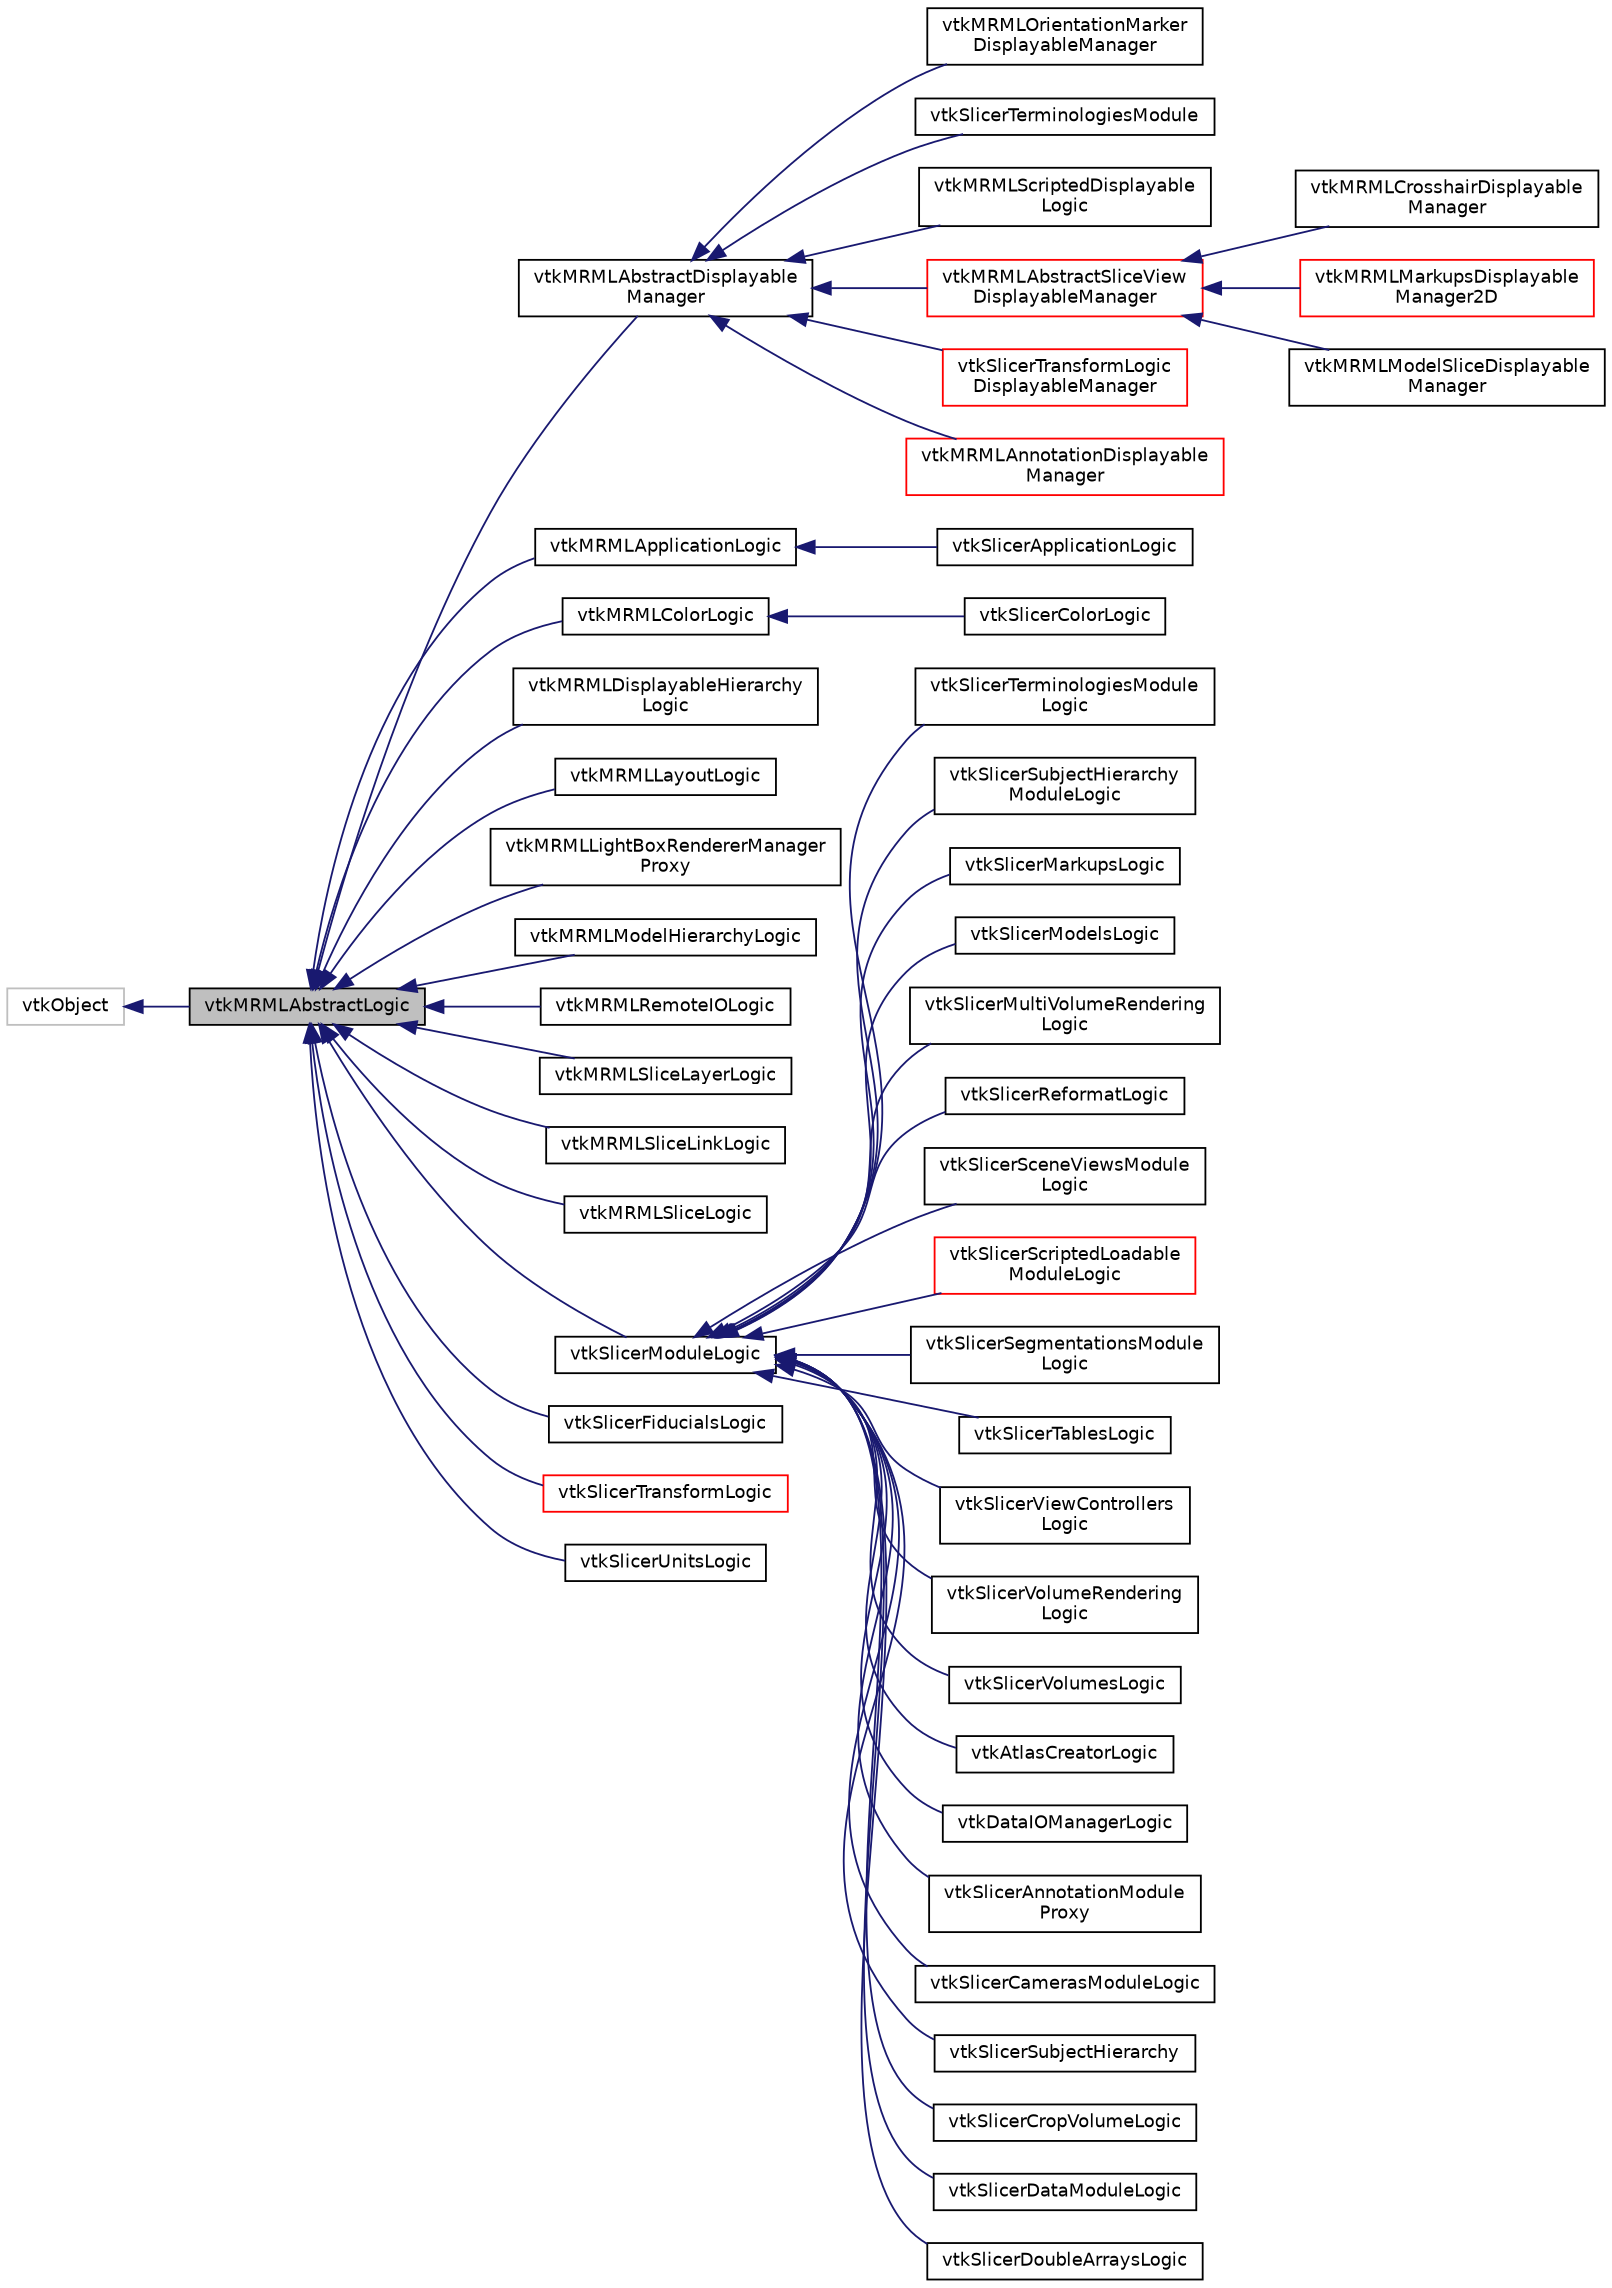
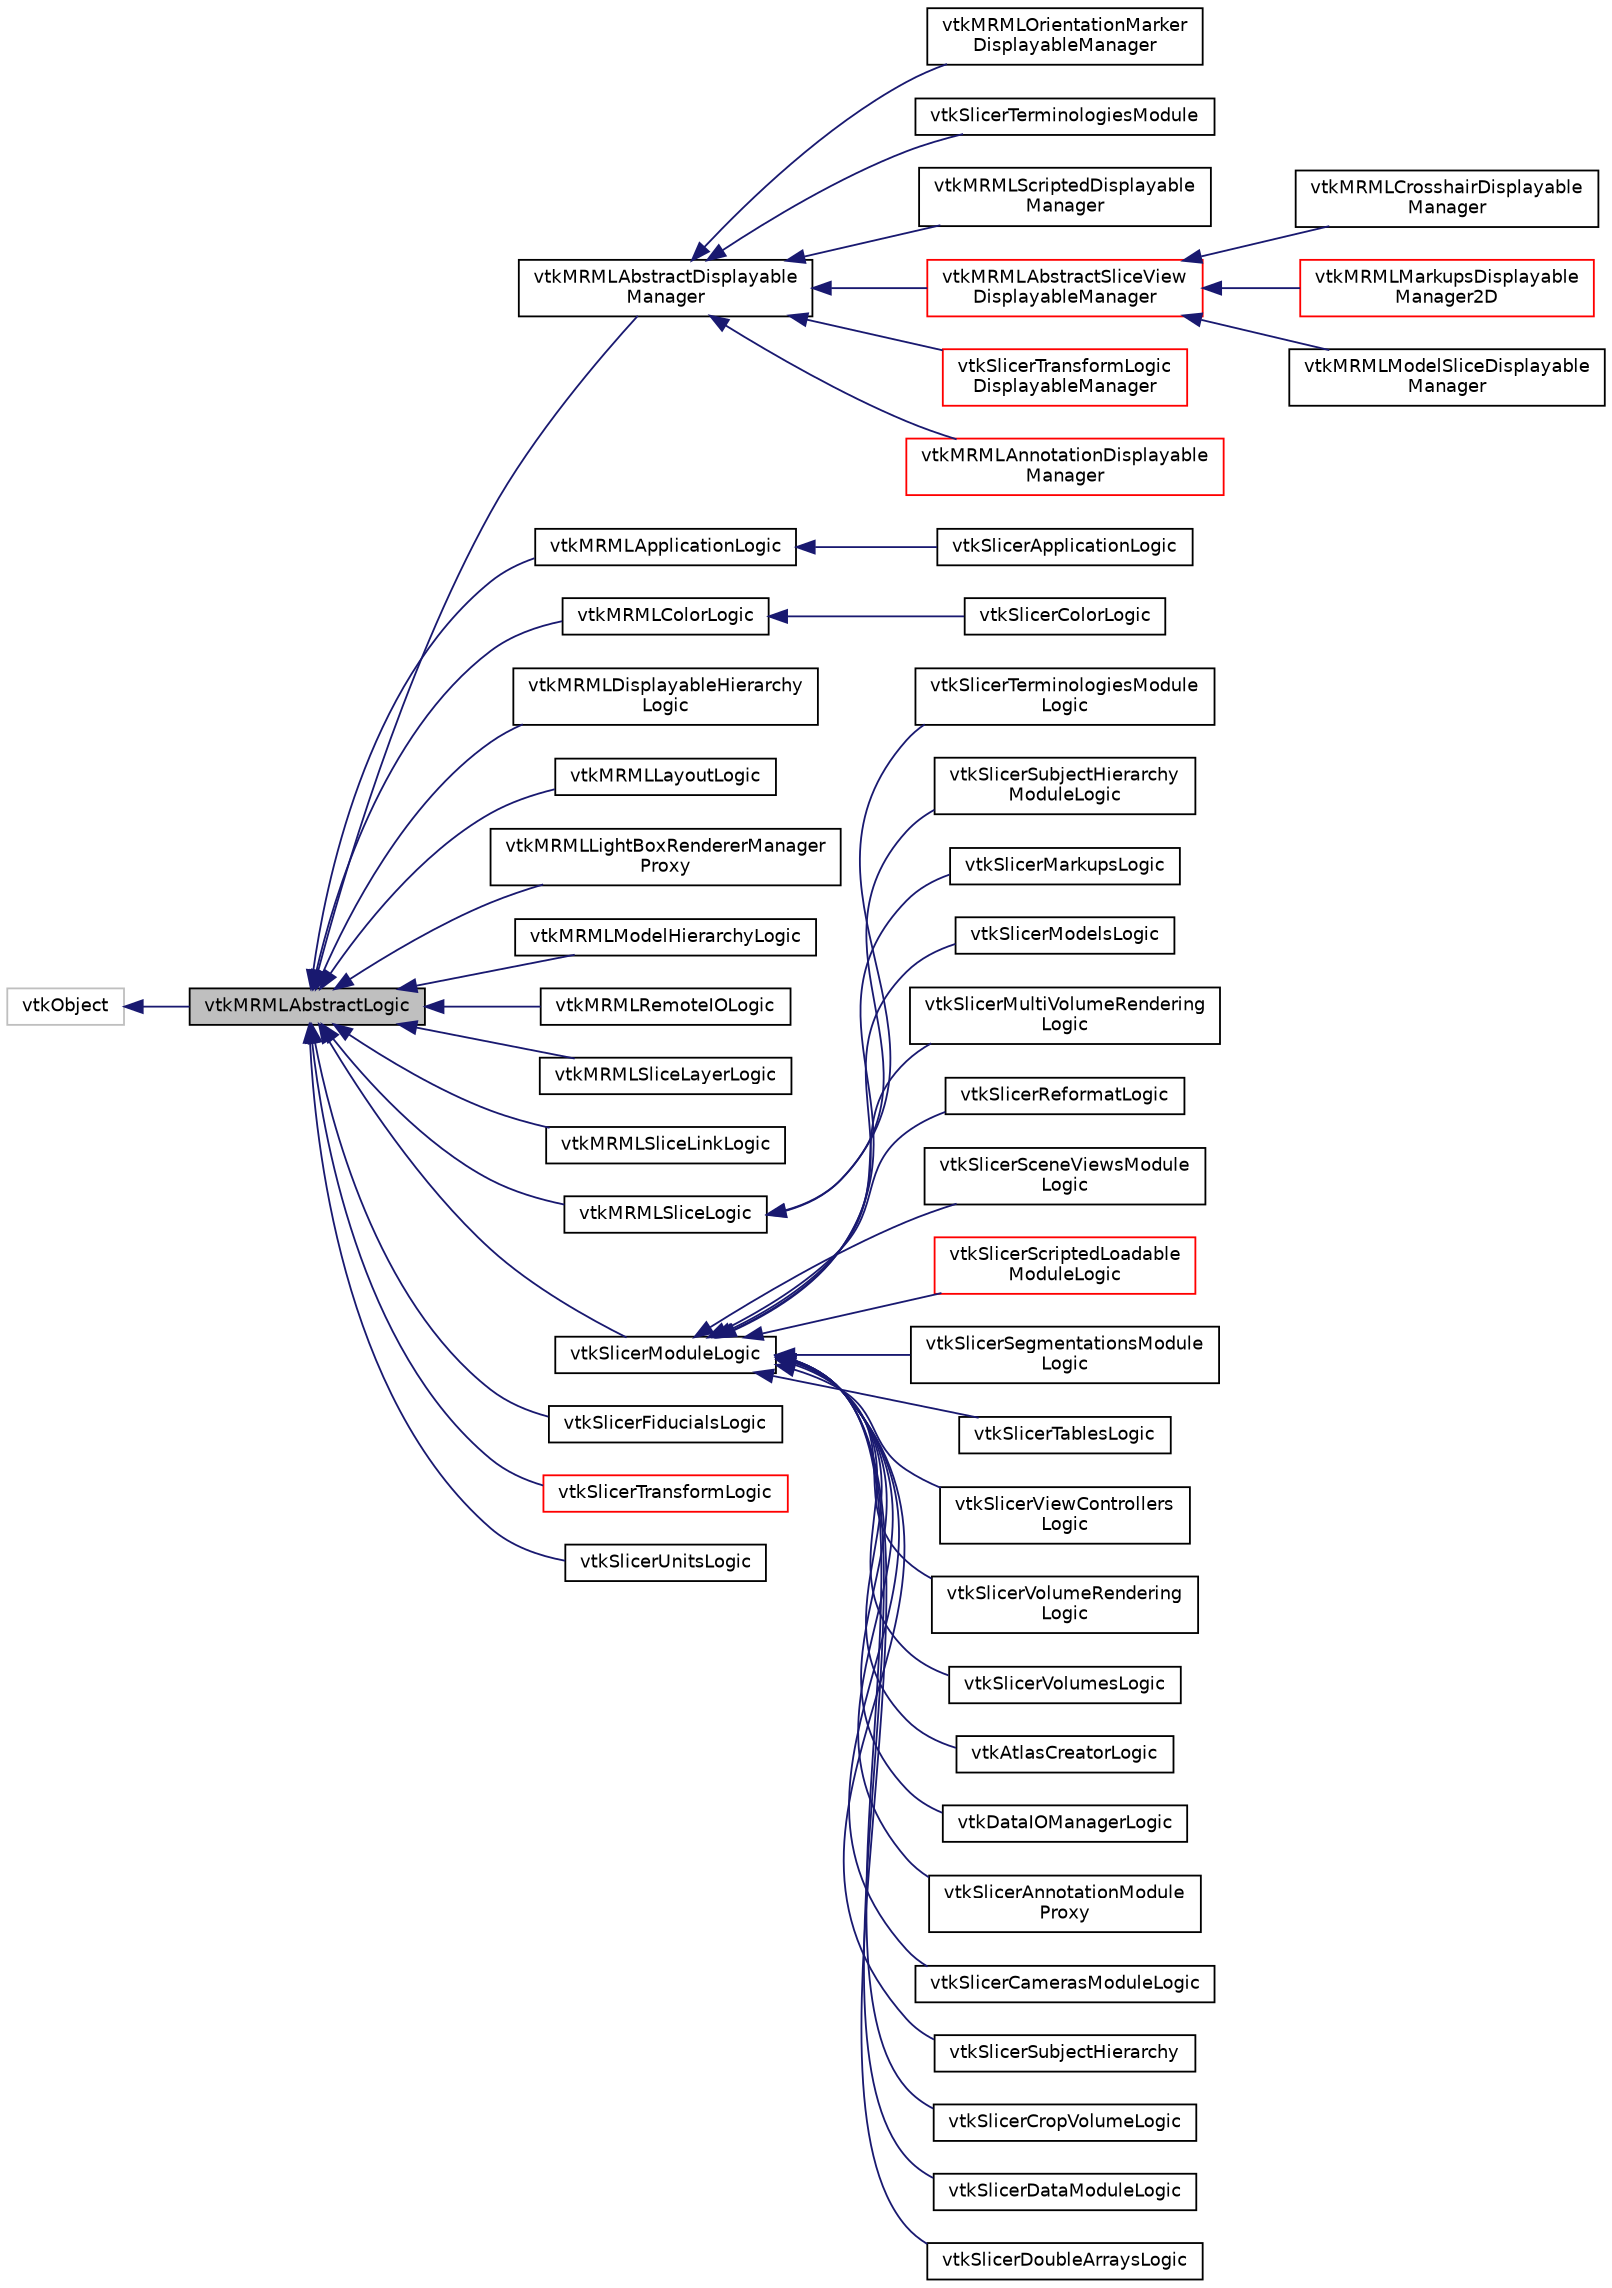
node "vtkMRMLScriptedDisplayable Logic": label "vtkMRMLScriptedDisplayable Logic" -> "vtkMRMLScriptedDisplayable Manager"
edge "vtkSlicerTerminologiesModule Logic" -> "vtkSlicerModuleLogic": now "vtkSlicerTerminologiesModule Logic" -> "vtkMRMLSliceLogic"
edge "vtkSlicerSubjectHierarchy ModuleLogic" -> "vtkSlicerModuleLogic": now "vtkSlicerSubjectHierarchy ModuleLogic" -> "vtkMRMLSliceLogic"
